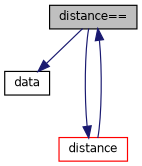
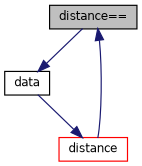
edge "distance==" -> "distance": now "data" -> "distance"
